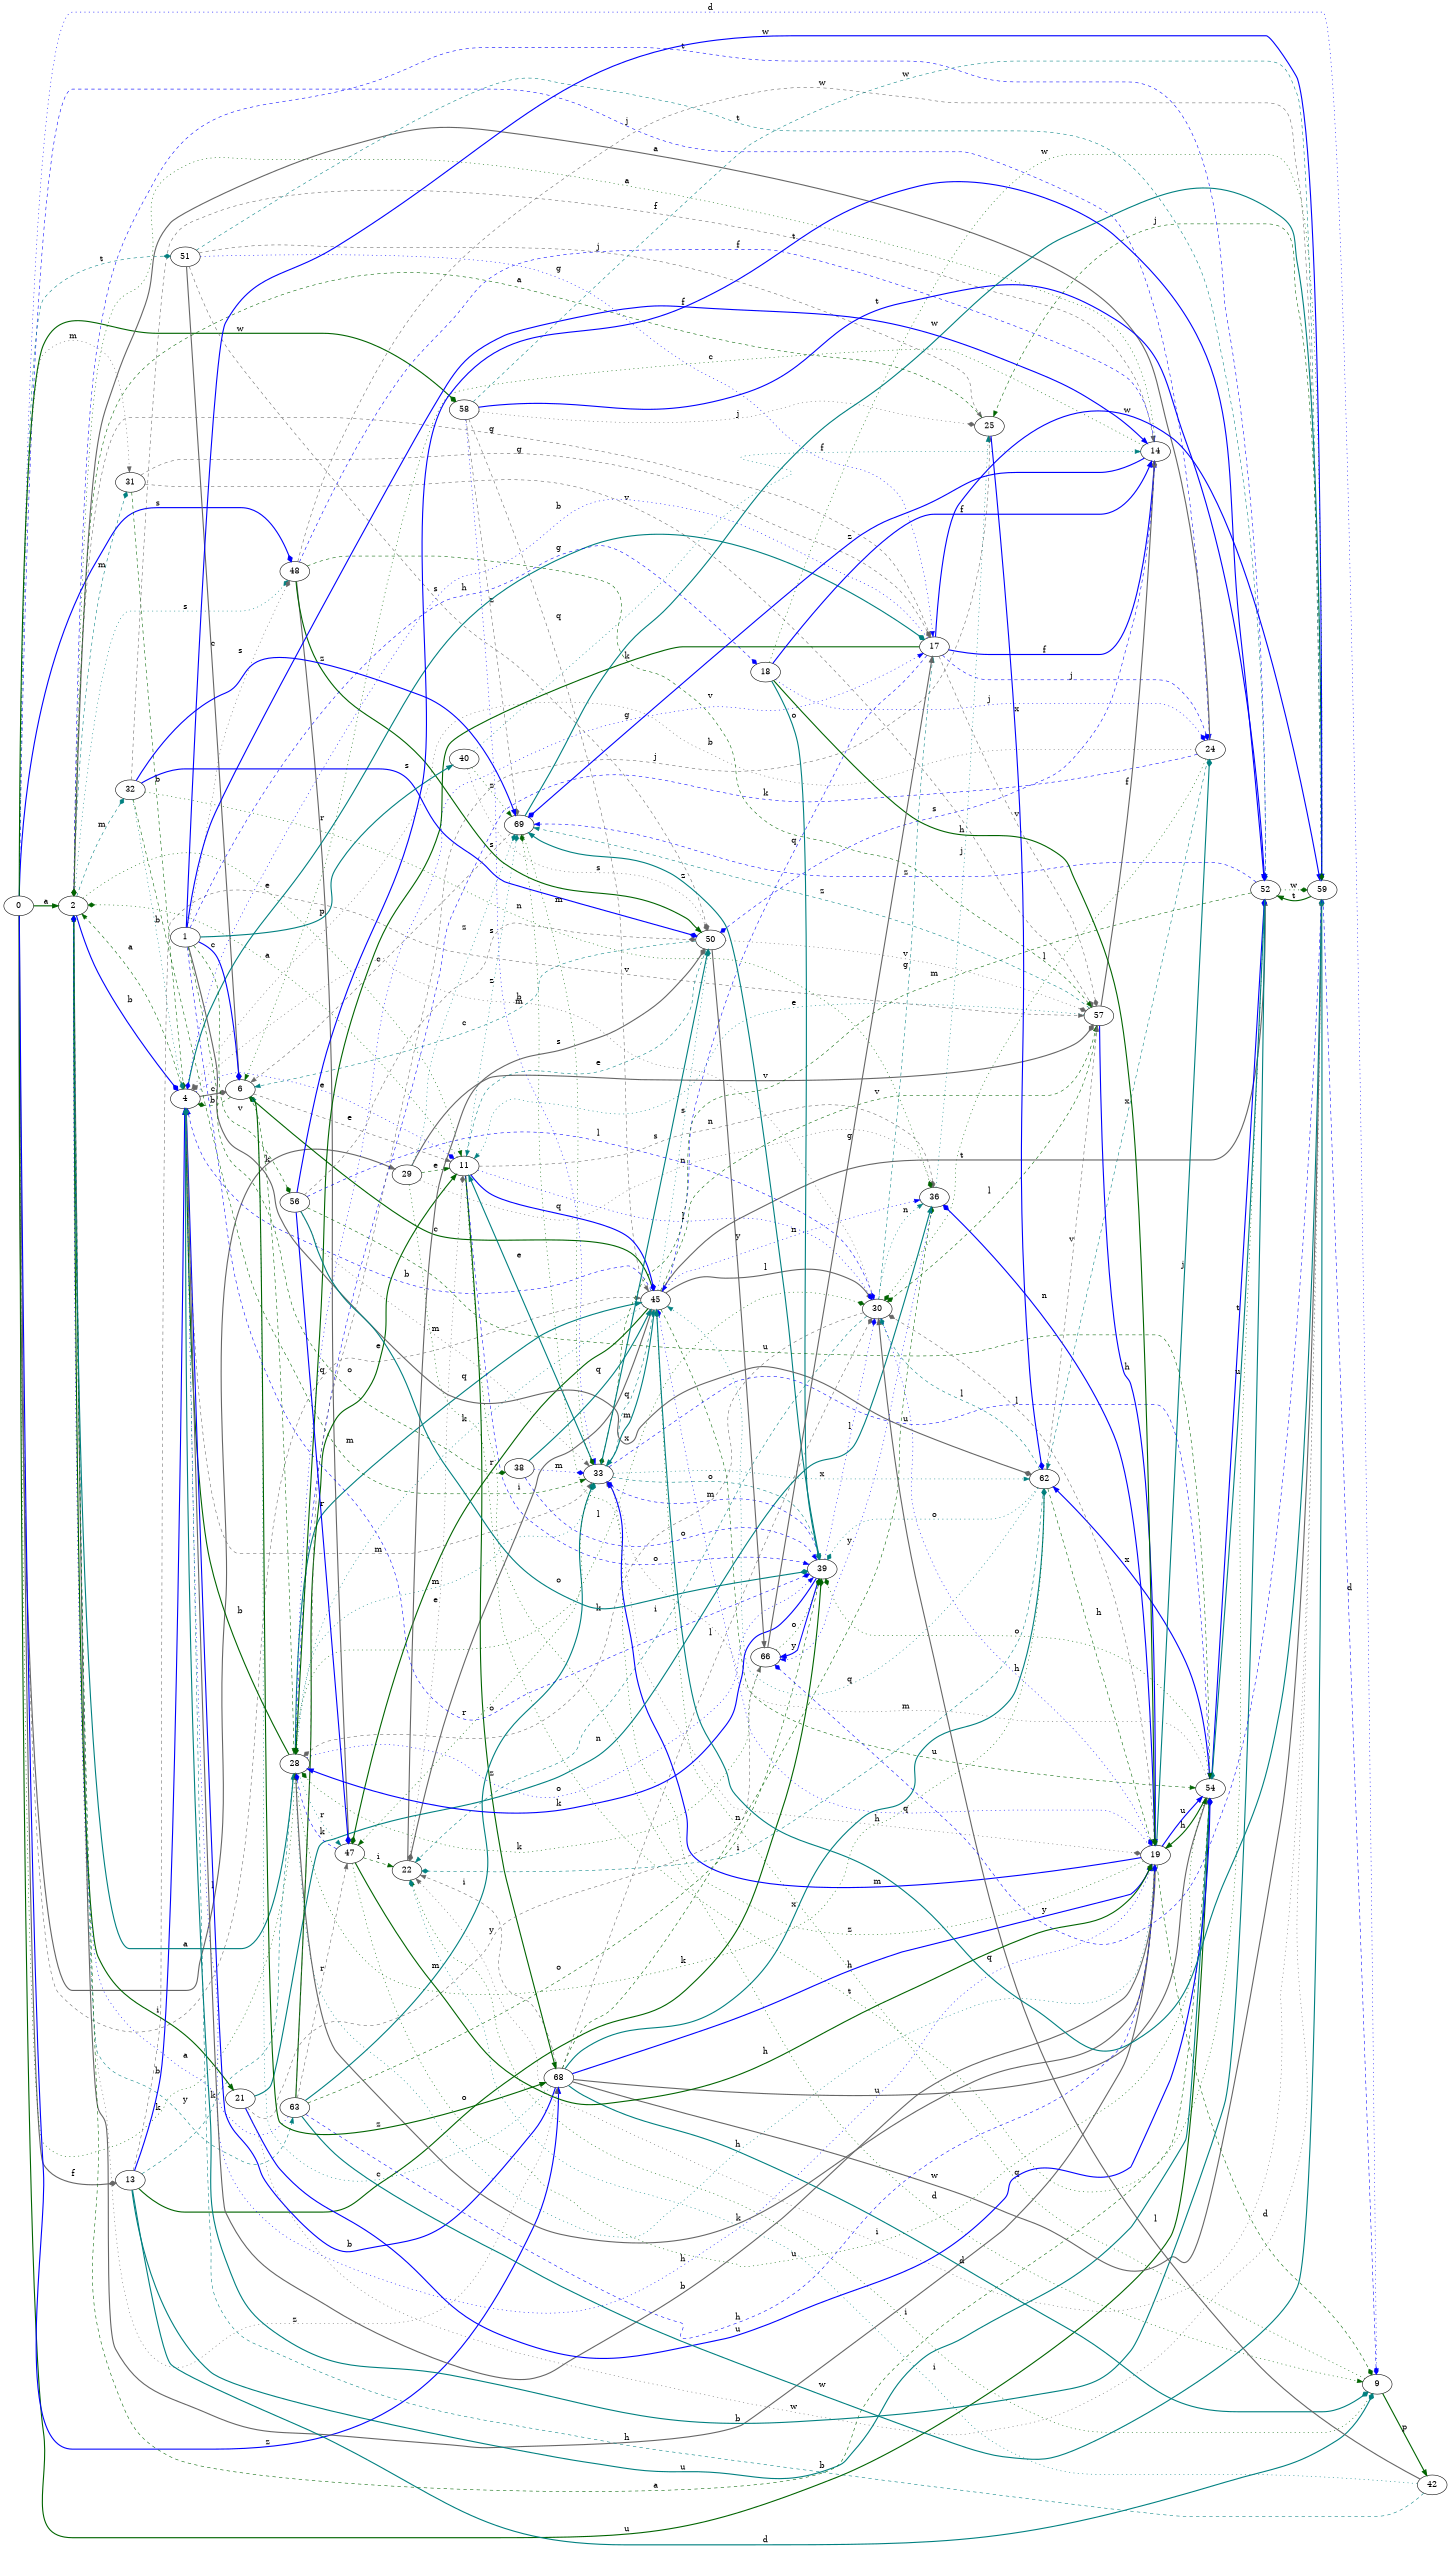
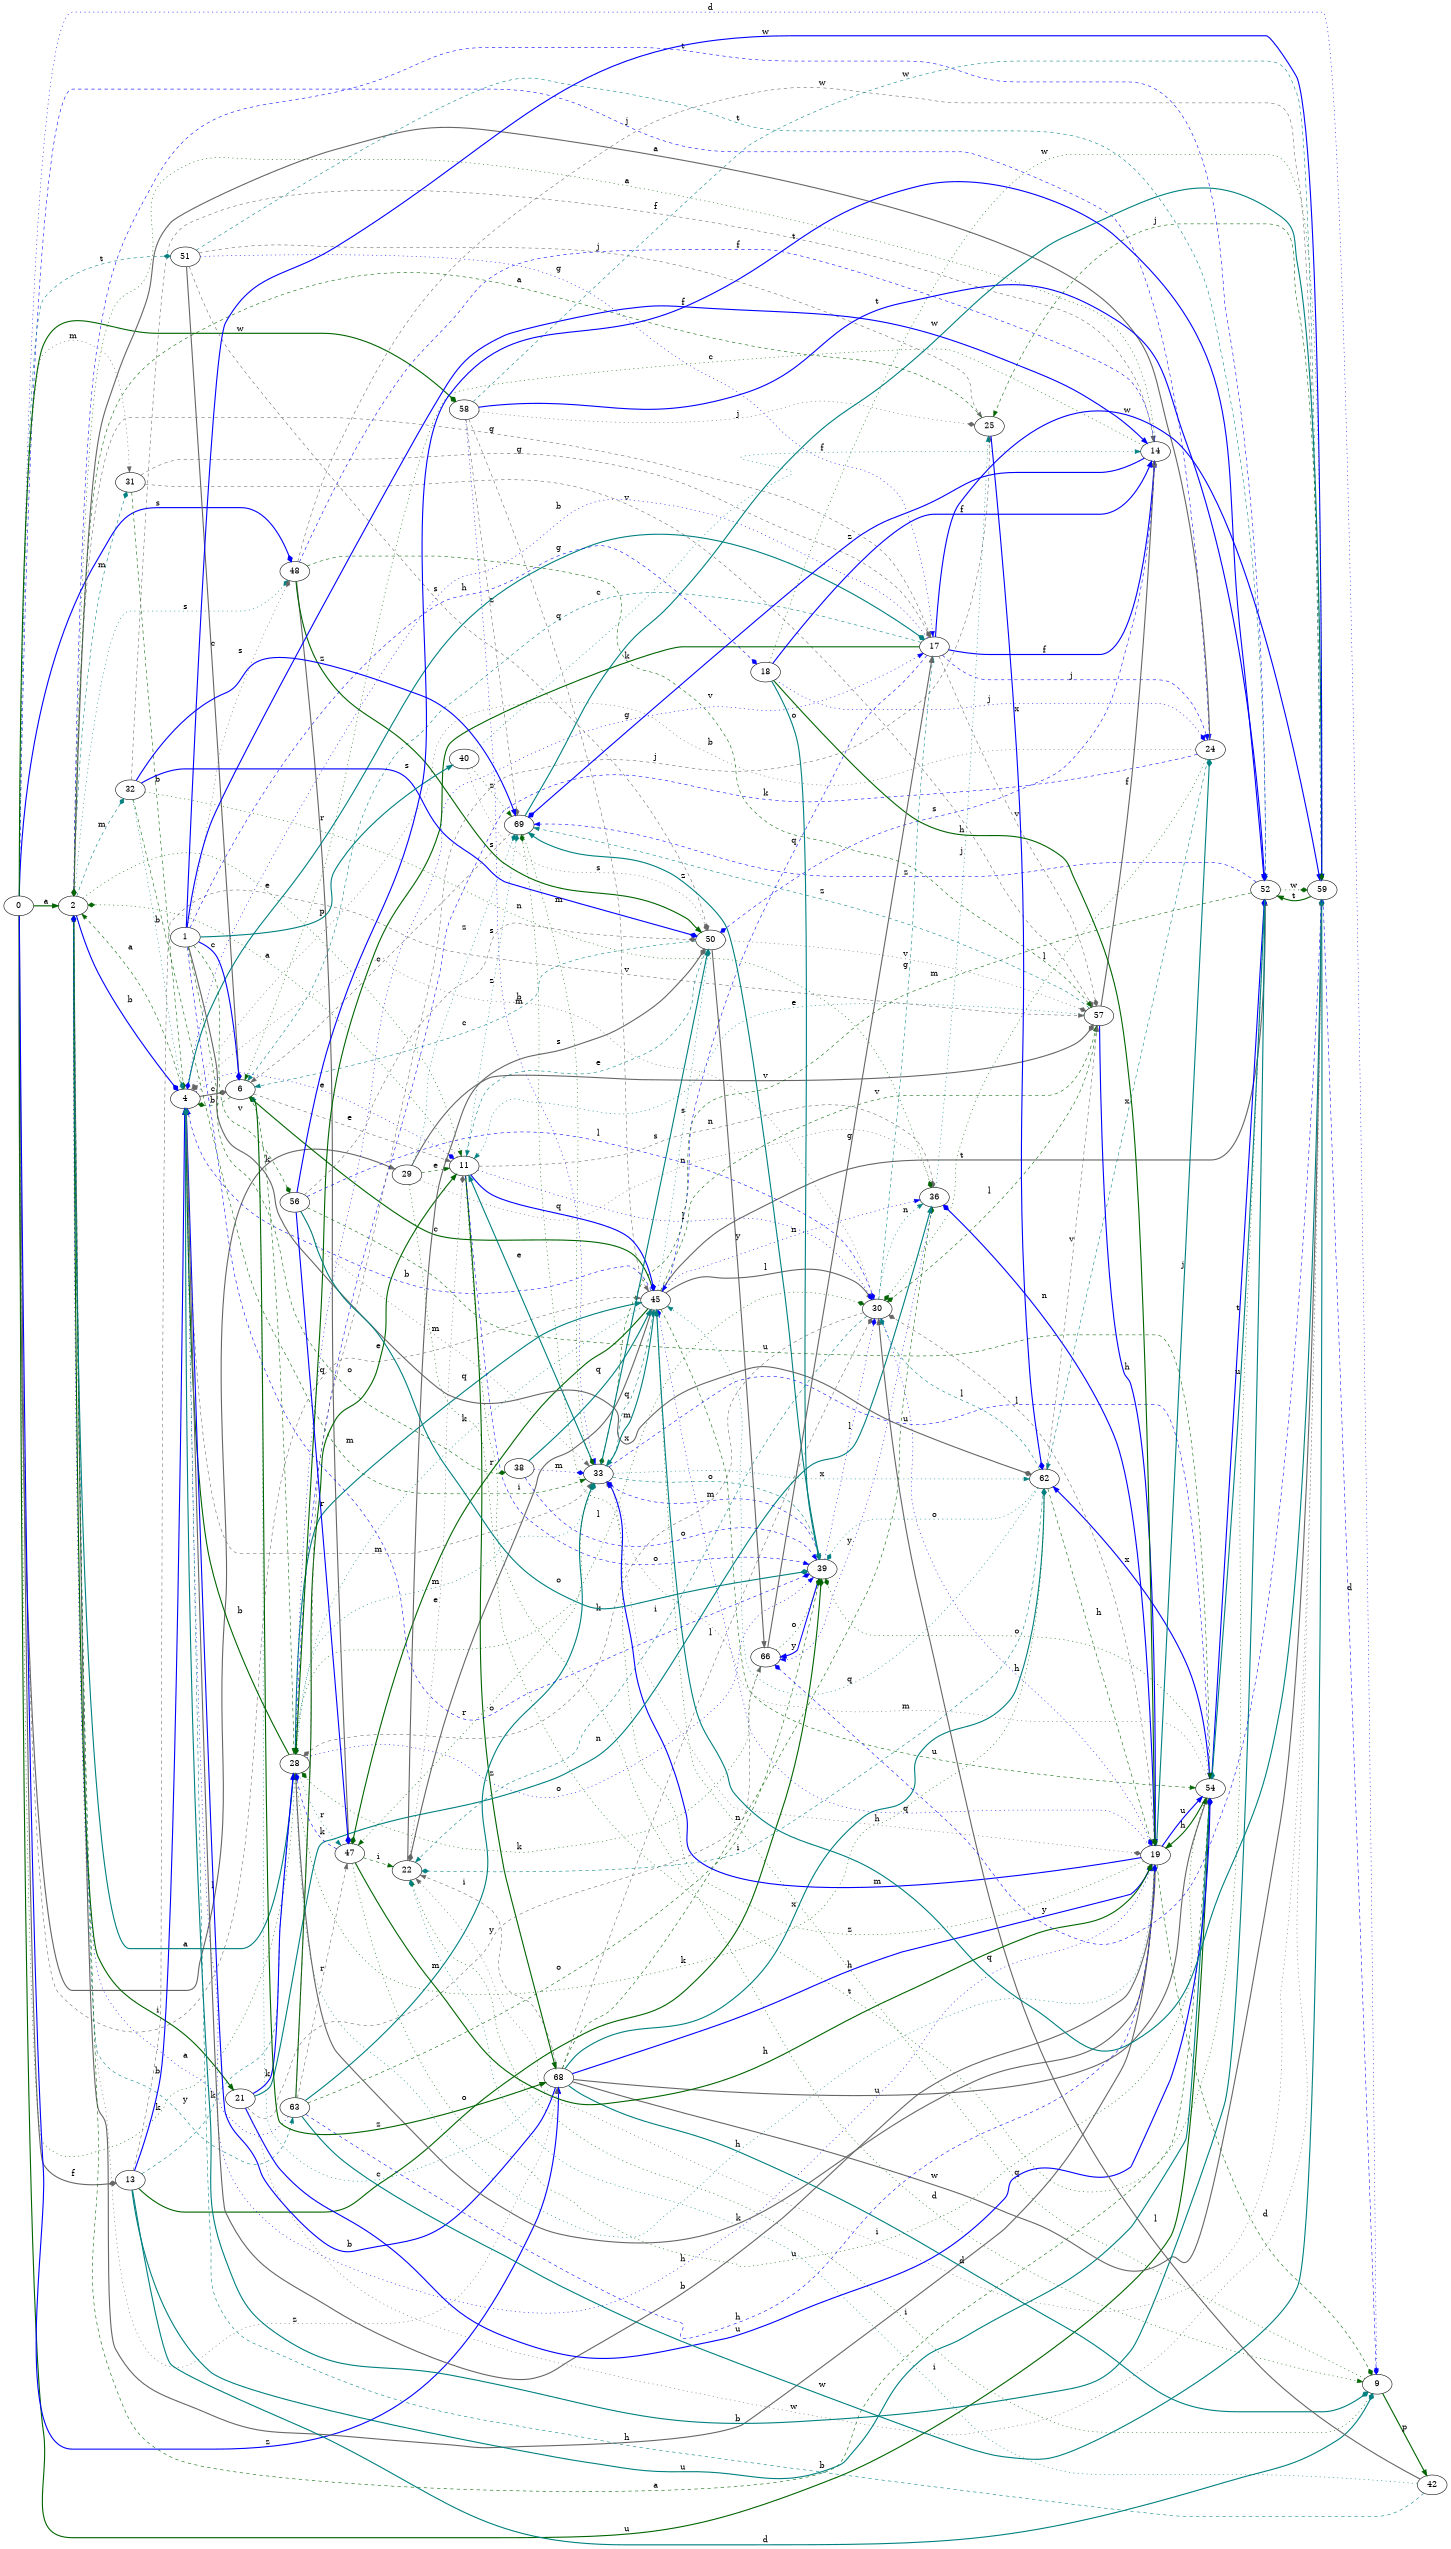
edge "17" -> "6": added, label "c"
edge "17" -> "24": arrowhead diamond -> normal
edge "39" -> "28": now "21" -> "28"
